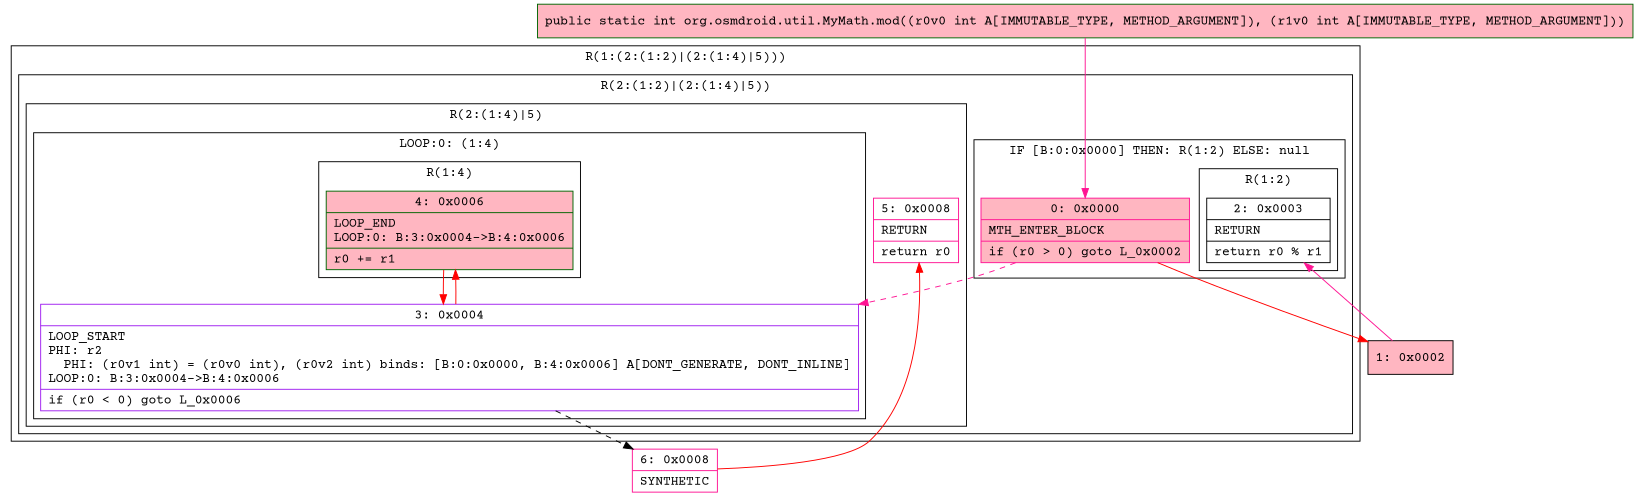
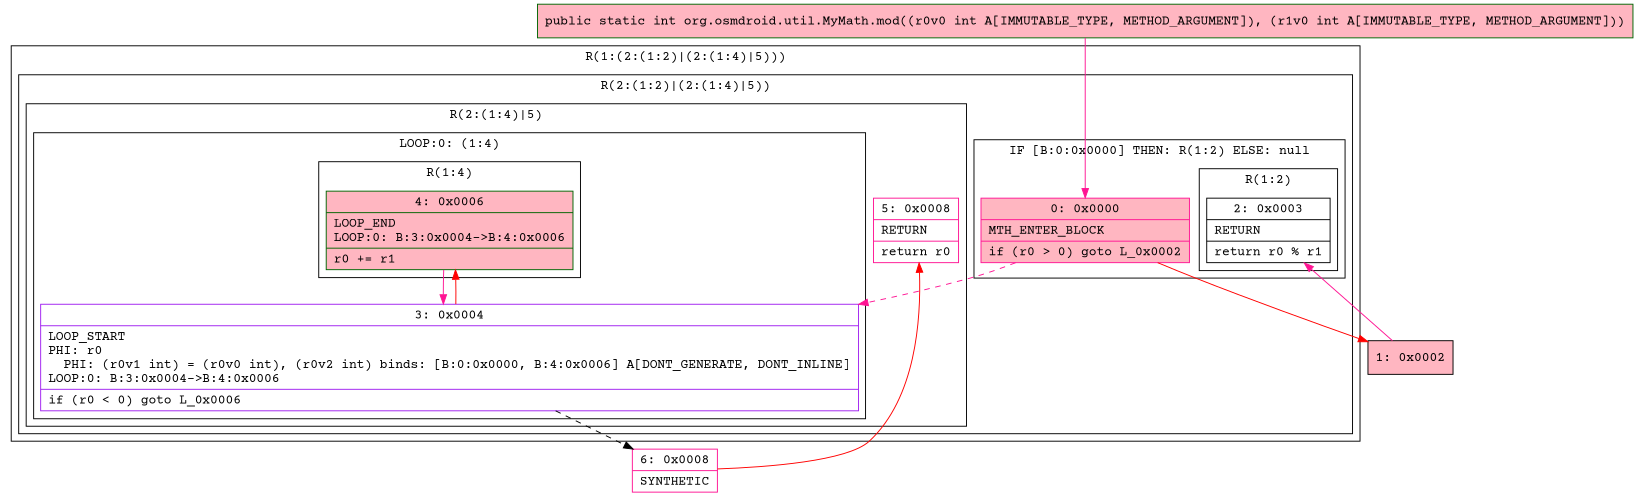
edge "4: 0x0006" -> "3: 0x0004": color red -> deeppink
node "3: 0x0004": text "PHI: r2" -> "PHI: r0"
